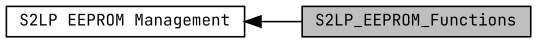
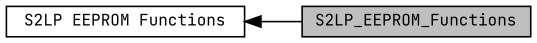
node "S2LP EEPROM Management": label "S2LP EEPROM Management" -> "S2LP EEPROM Functions"
